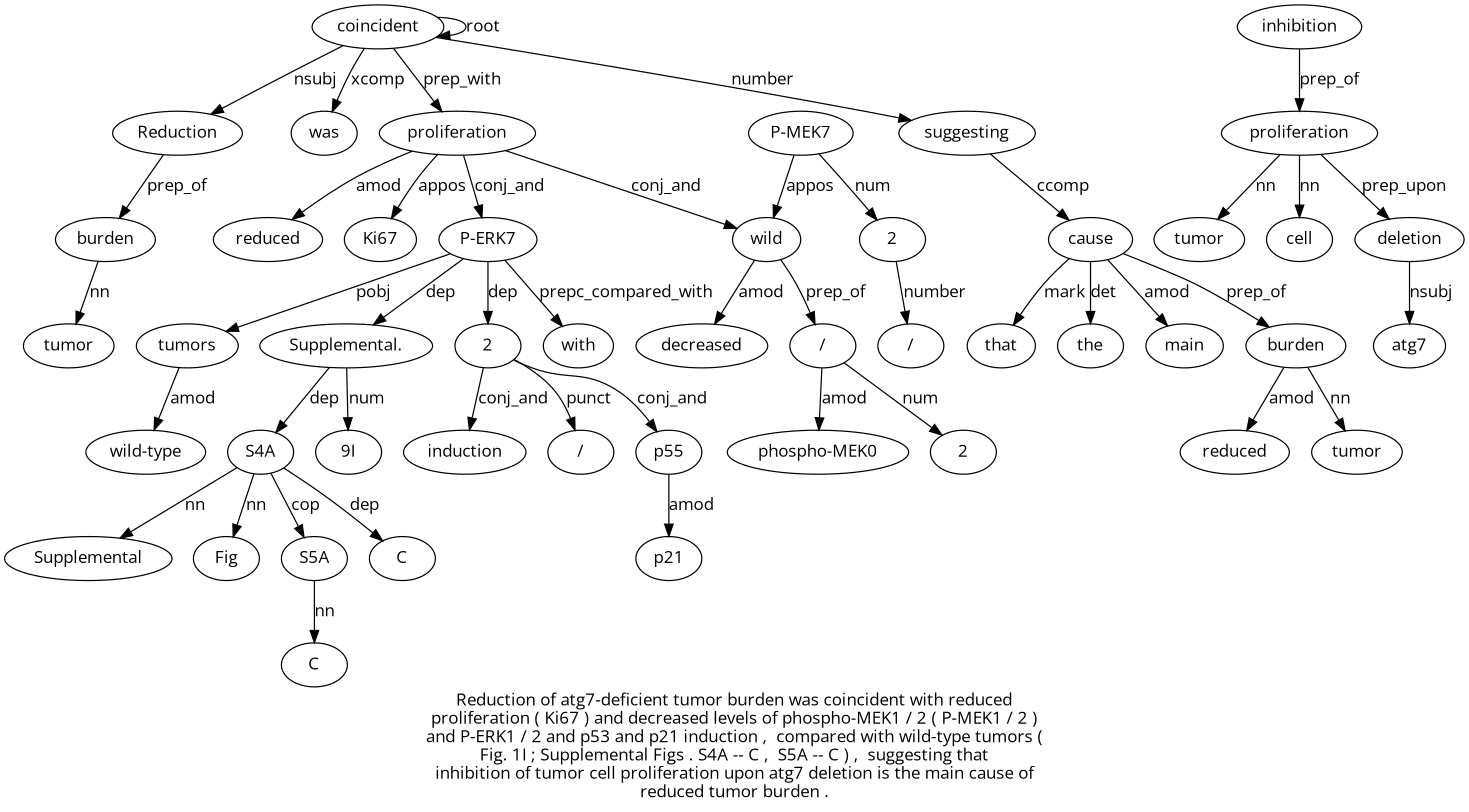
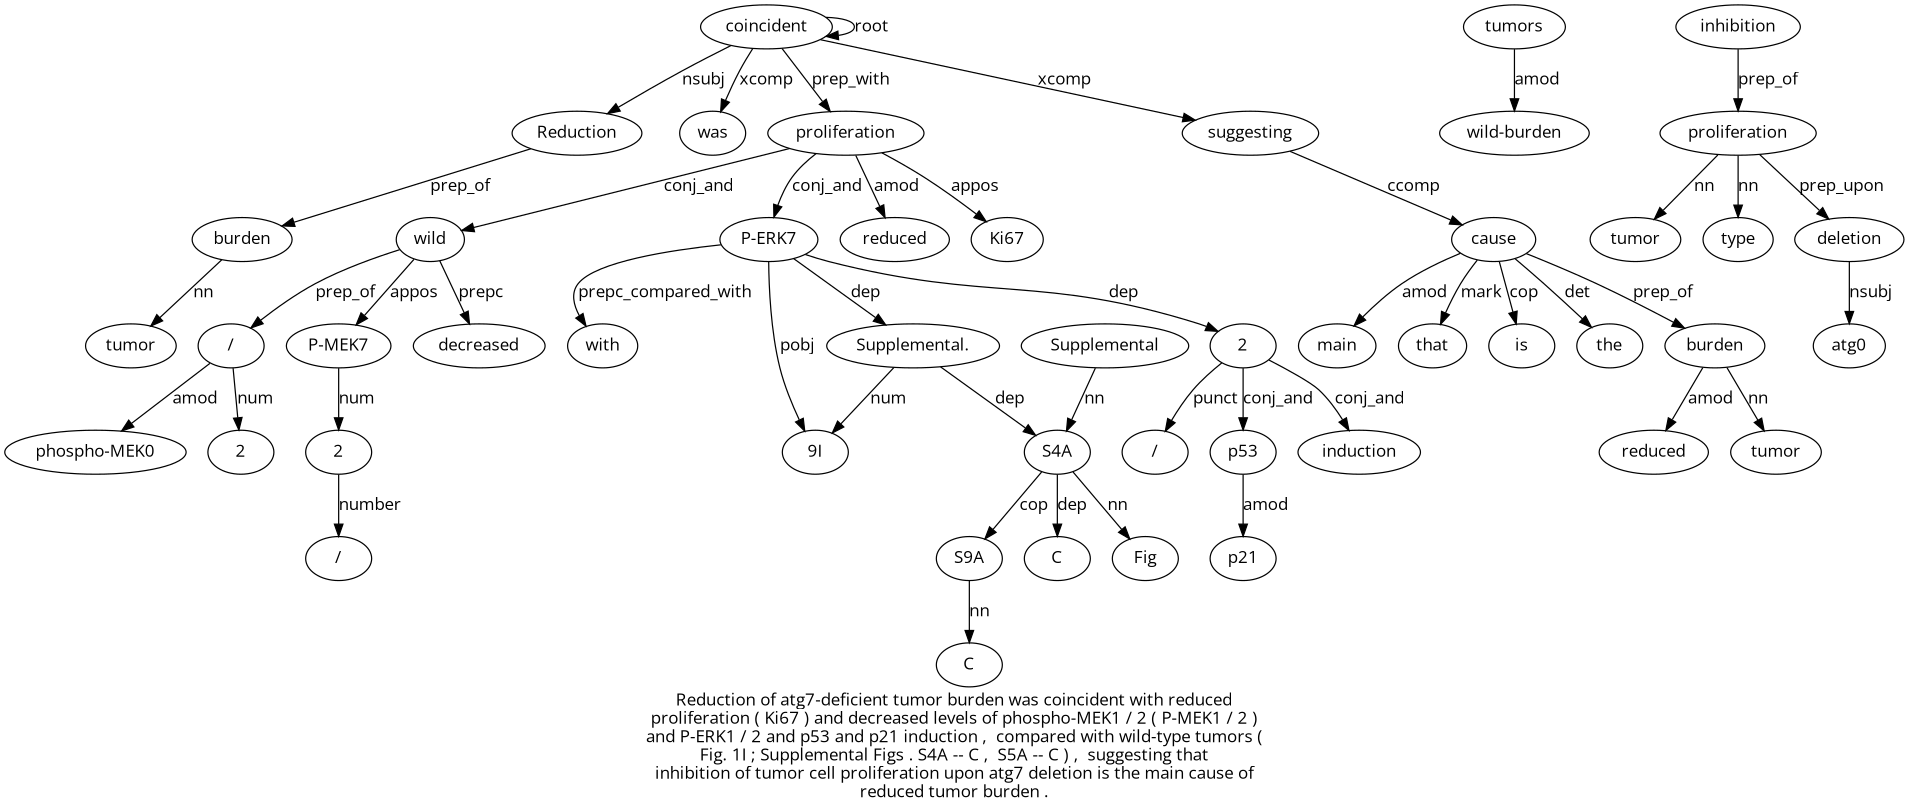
edge "coincident" -> "suggesting": label "number" -> "xcomp"
edge "P-MEK7" -> "wild": reversed
node "cell": label "cell" -> "type"
edge "P-ERK7" -> "tumors": now "P-ERK7" -> "9I"
edge "wild" -> "decreased": label "amod" -> "prepc"
node "atg7": label "atg7" -> "atg0"
node "is": added
node "wild-type": label "wild-type" -> "wild-burden"
node "p55": label "p55" -> "p53"
edge "S4A" -> "Supplemental": reversed
node "S5A": label "S5A" -> "S9A"
